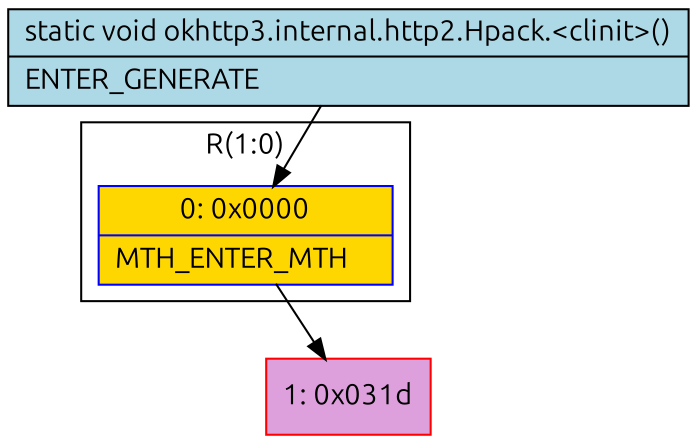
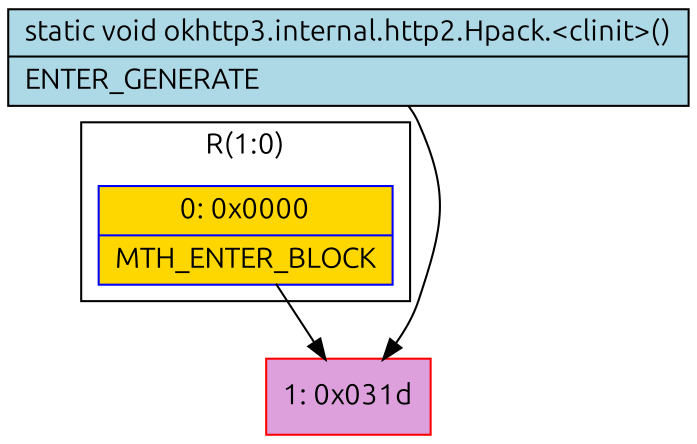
edge "static void okhttp3.internal.http2.Hpack.<clinit>()" -> "0: 0x0000": now "static void okhttp3.internal.http2.Hpack.<clinit>()" -> "1: 0x031d"
node "0: 0x0000": text "MTH_ENTER_MTH" -> "MTH_ENTER_BLOCK"
